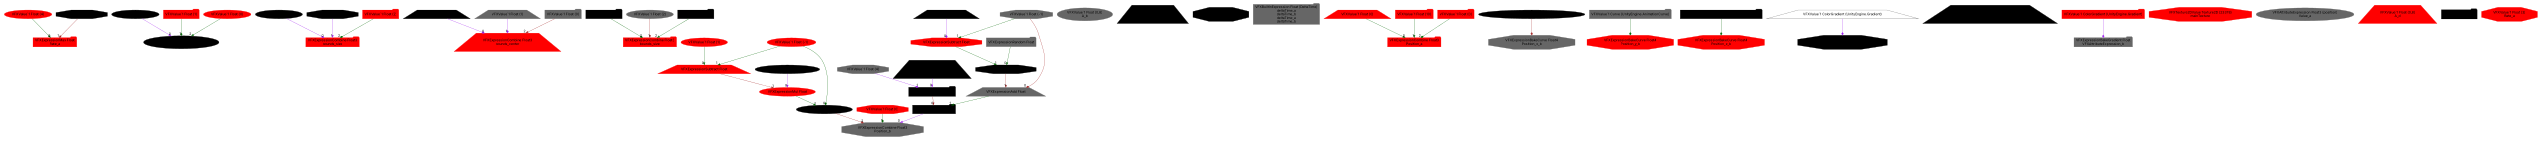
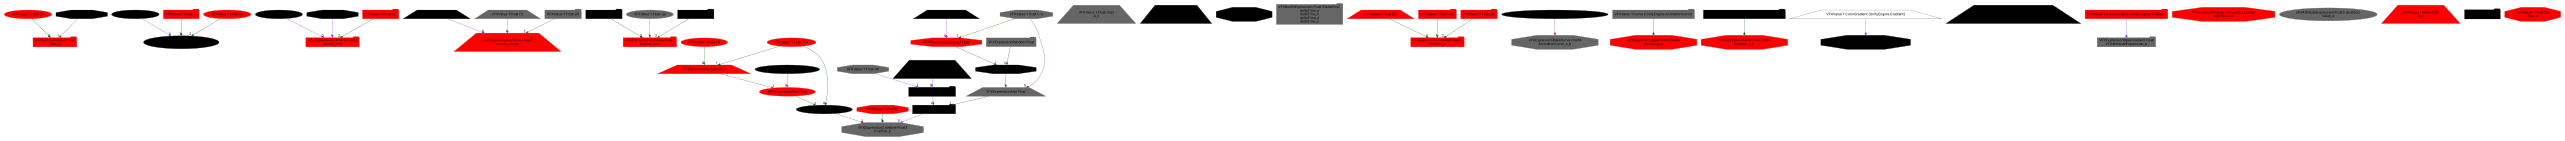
node "VFXValue`1 Float (0,8) A_b": shape ellipse -> trapezium
node "VFXExpressionBakeCurve Float4 Position_x_b": label "VFXExpressionBakeCurve Float4 Position_x_b" -> "VFXExpressionBakeCurve Float4 AnimationCurve_x_b"
